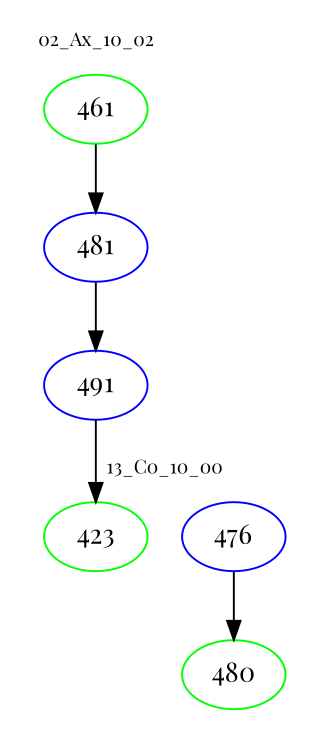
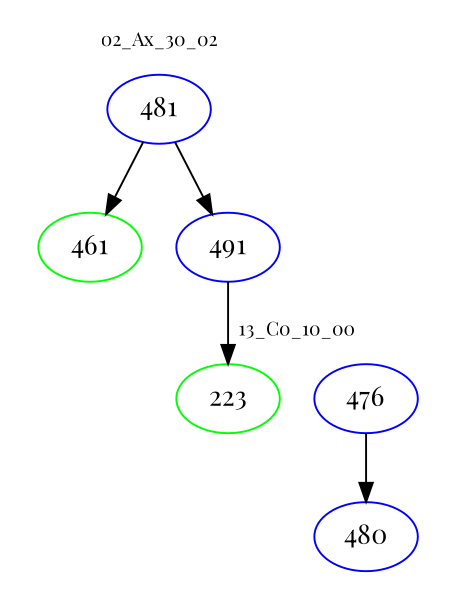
cluster "02_Ax_10_02": label "02_Ax_10_02" -> "02_Ax_30_02"
edge "461" -> "481": reversed
node "423": label "423" -> "223"
node "480": color green -> blue
